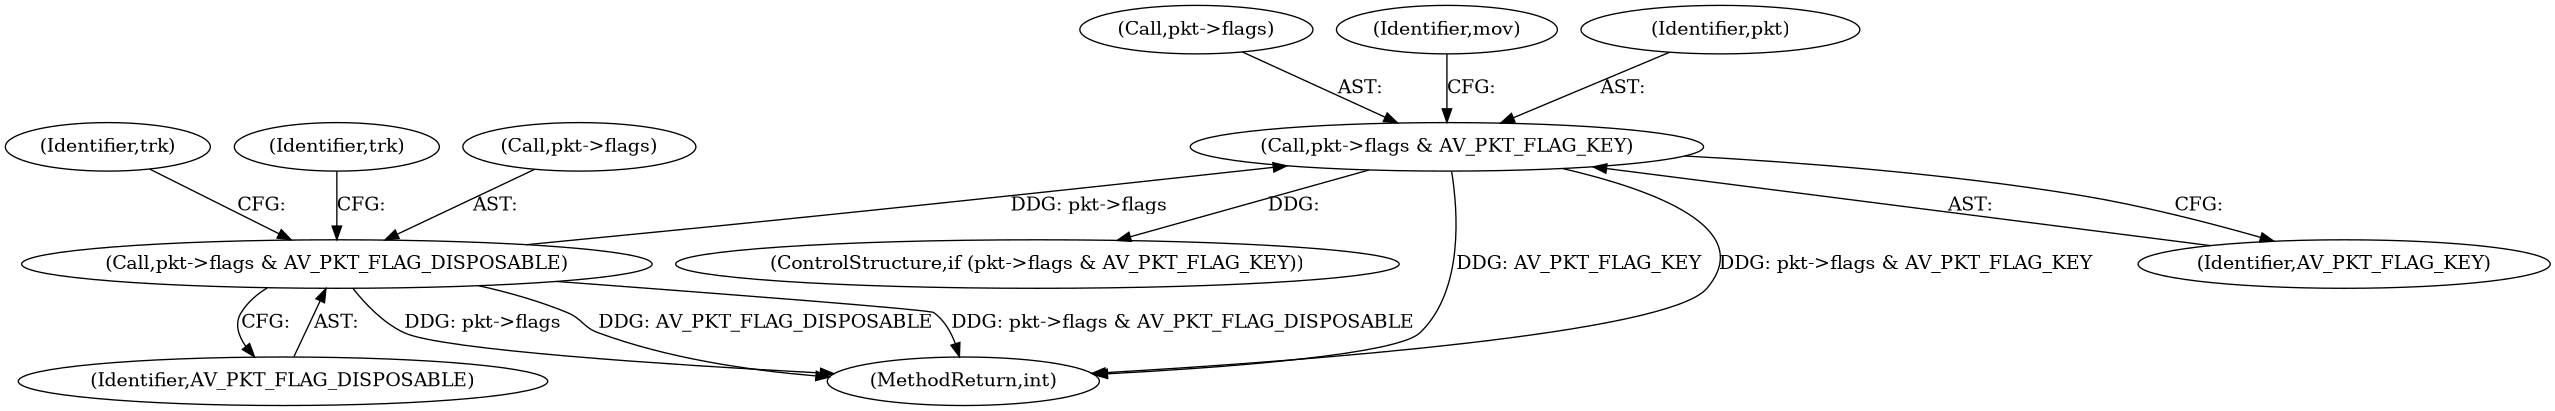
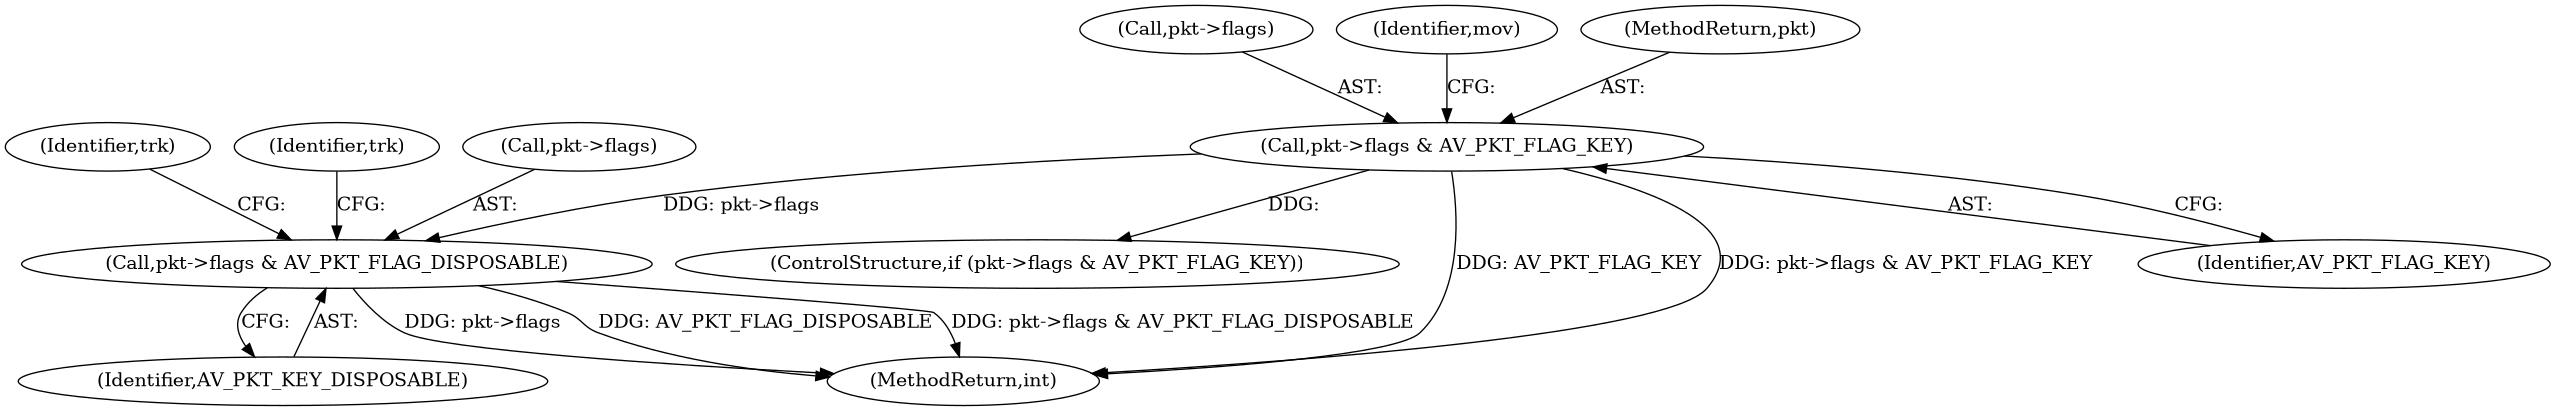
node "(Identifier,pkt)": label "(Identifier,pkt)" -> "(MethodReturn,pkt)"
edge "(Call,pkt->flags & AV_PKT_FLAG_DISPOSABLE)" -> "(Call,pkt->flags & AV_PKT_FLAG_KEY)": reversed
node "(Identifier,AV_PKT_FLAG_DISPOSABLE)": label "(Identifier,AV_PKT_FLAG_DISPOSABLE)" -> "(Identifier,AV_PKT_KEY_DISPOSABLE)"
